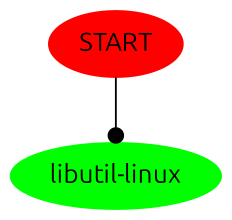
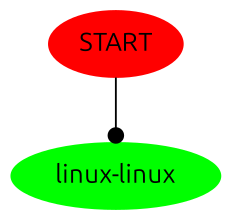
node "libutil-linux": label "libutil-linux" -> "linux-linux"
